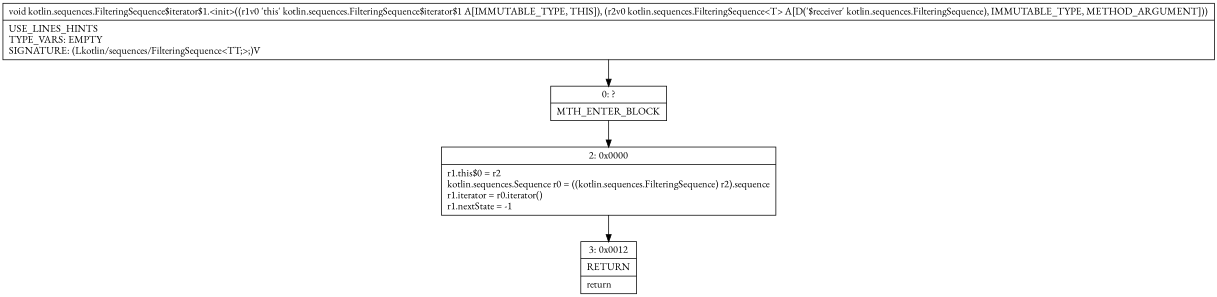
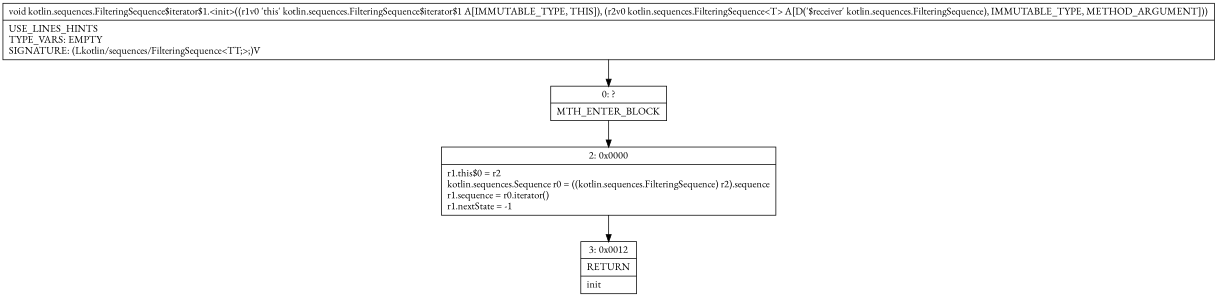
node "2: 0x0000": text "r1.iterator = r0.iterator()" -> "r1.sequence = r0.iterator()"
node "3: 0x0012": text "return" -> "init"
